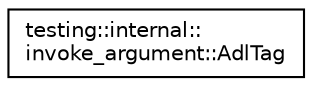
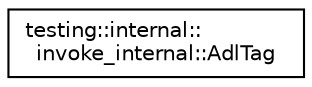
node "testing::internal:: invoke_argument::AdlTag": label "testing::internal:: invoke_argument::AdlTag" -> "testing::internal:: invoke_internal::AdlTag"
